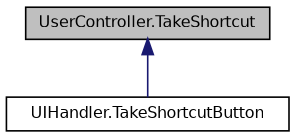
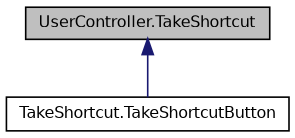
node "UIHandler.TakeShortcutButton": label "UIHandler.TakeShortcutButton" -> "TakeShortcut.TakeShortcutButton"
